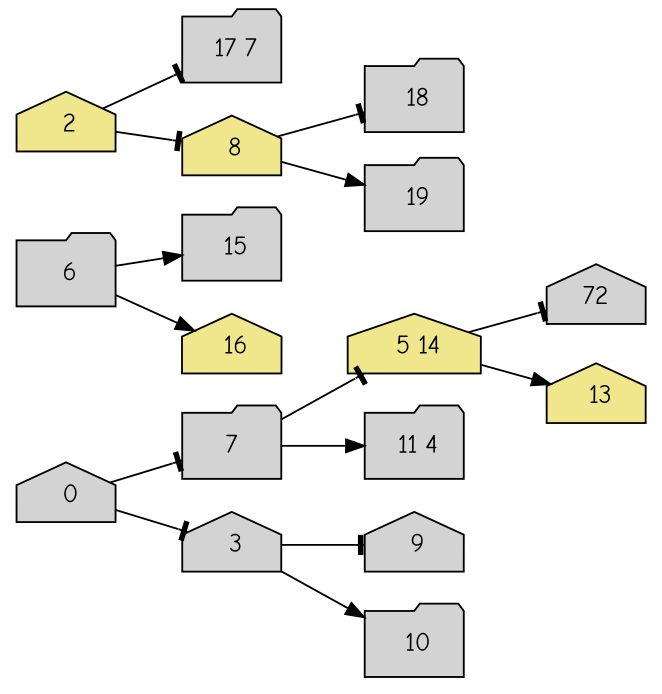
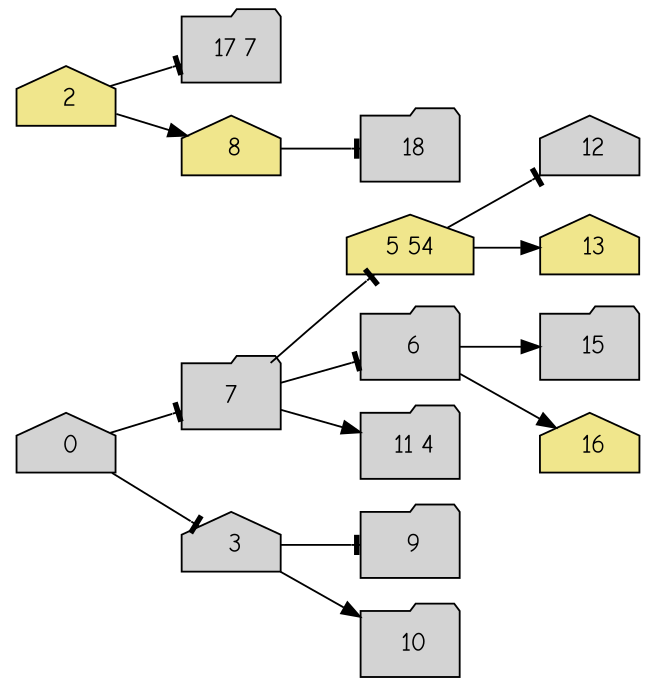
edge "2" -> "8": arrowhead tee -> normal
node "19": removed
node "72": label "72" -> "12"
node "5 14": label "5 14" -> "5 54"
edge "7" -> "6": added
node "9": shape house -> folder
